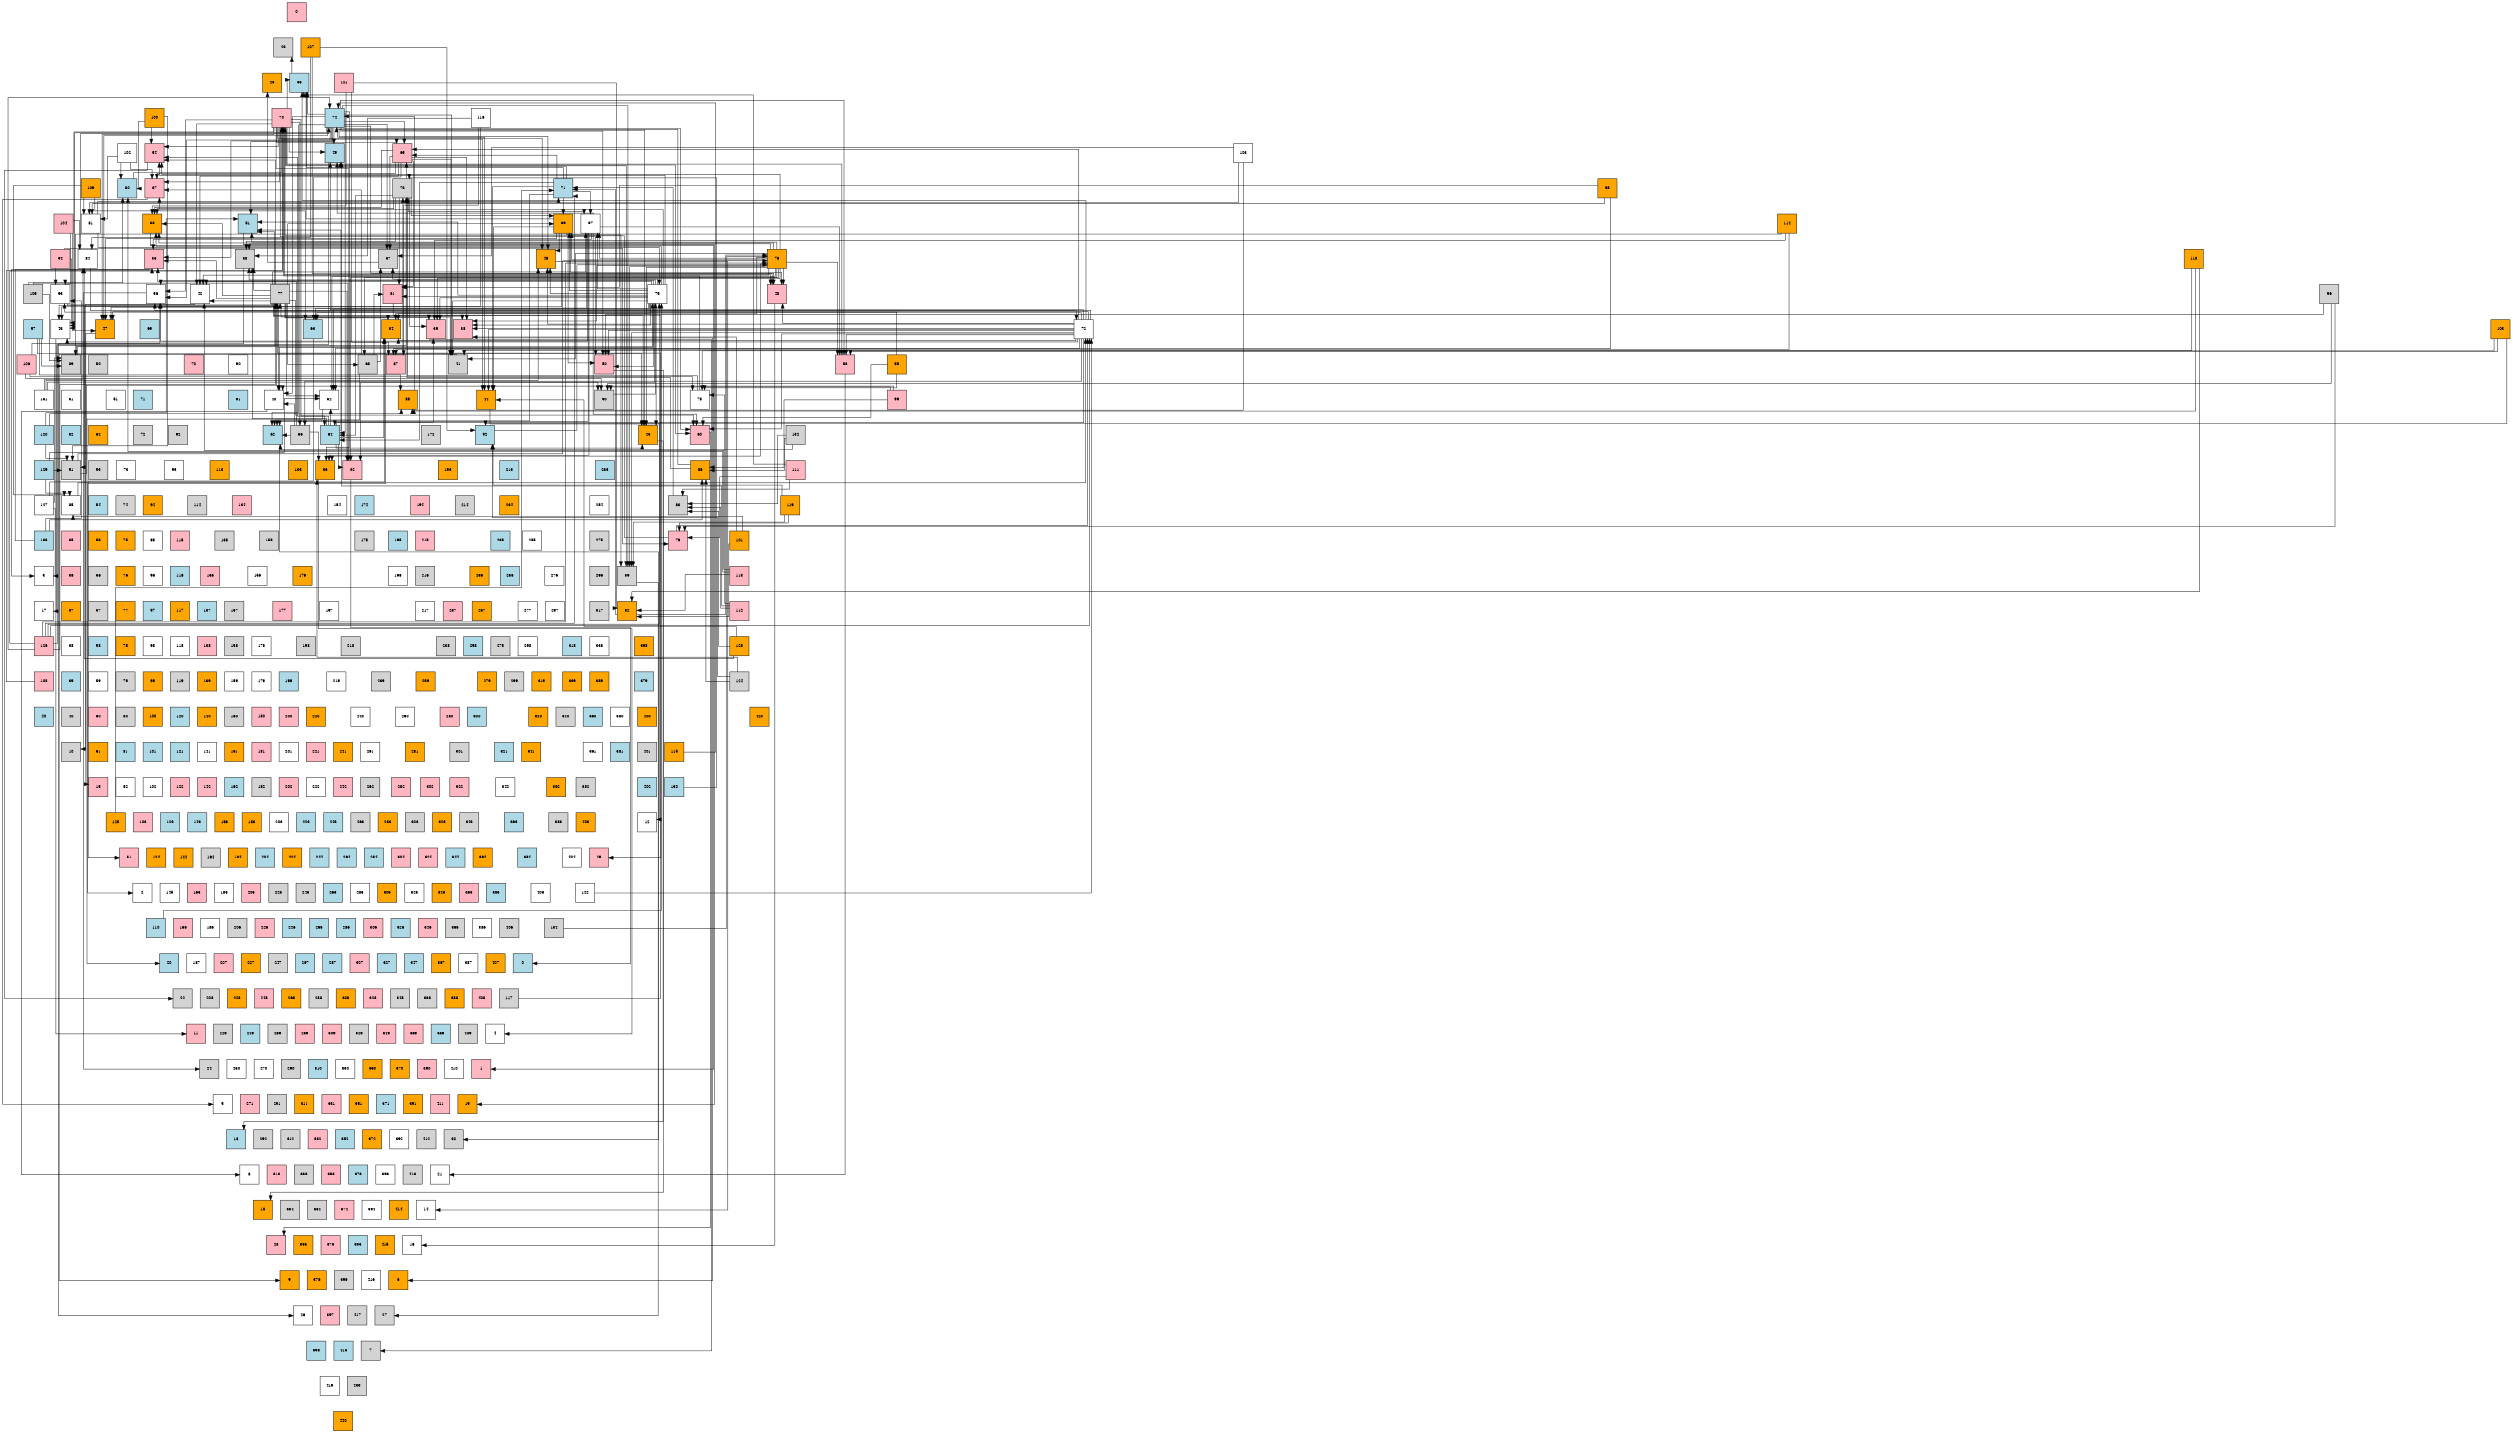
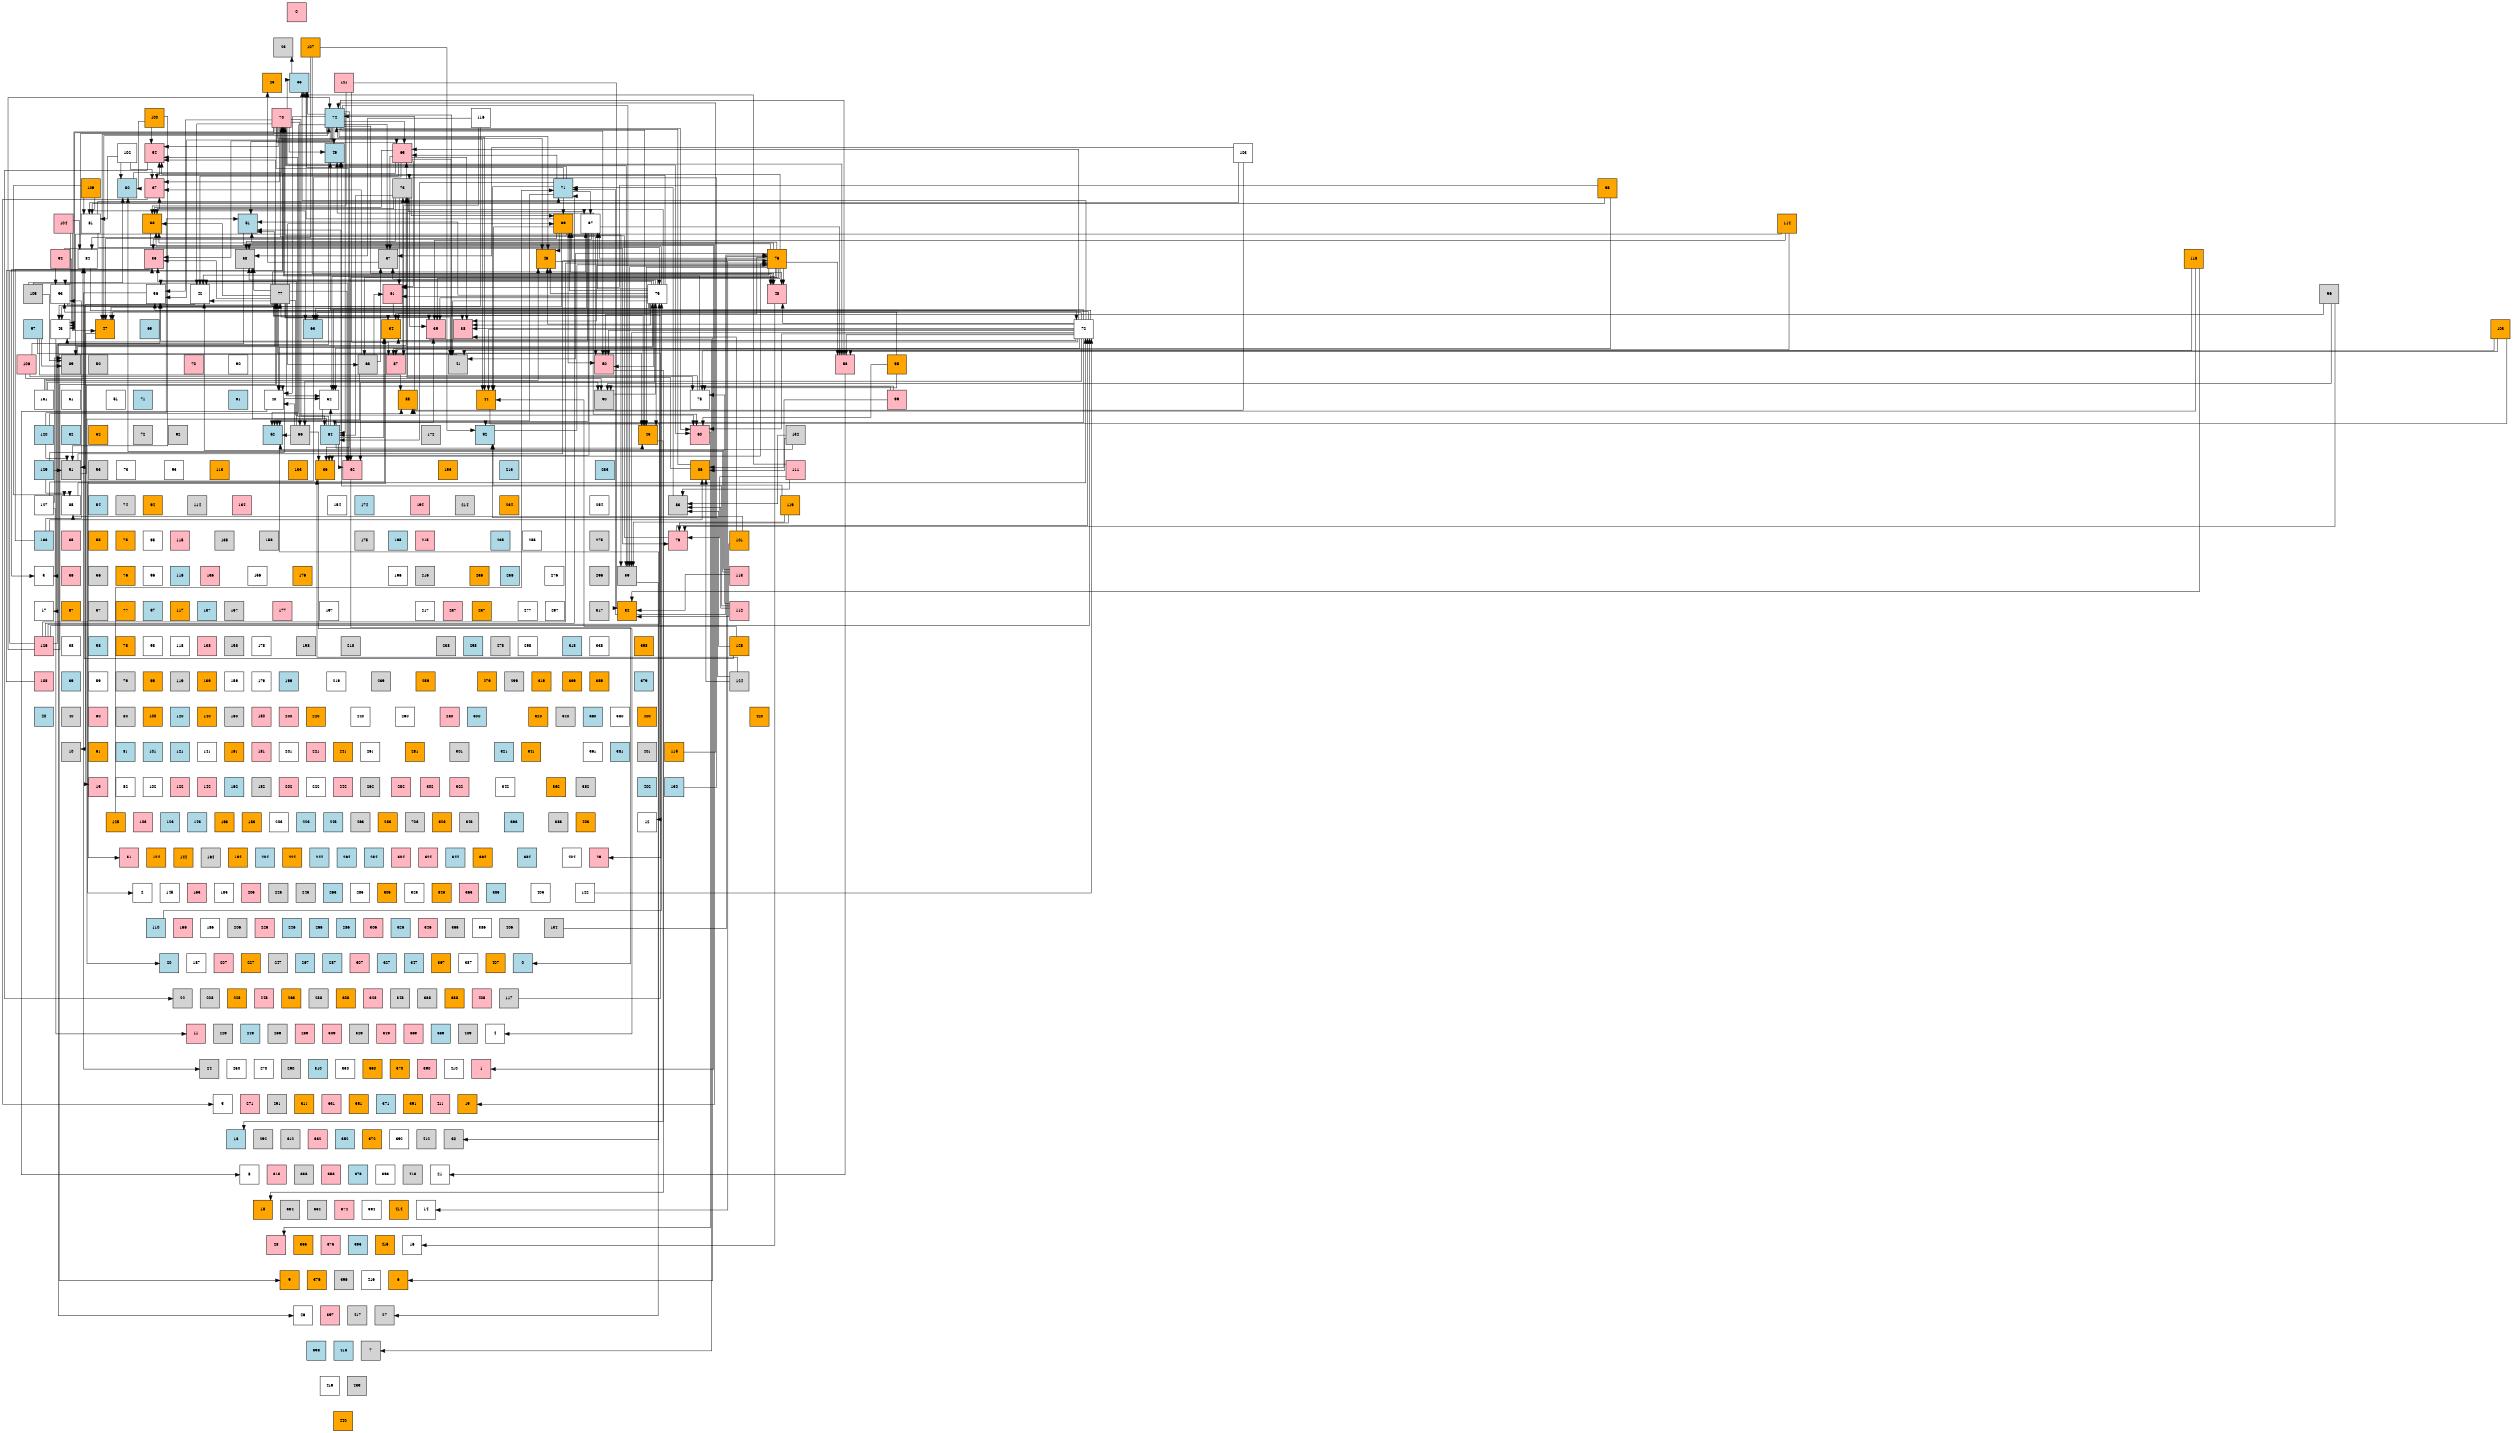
node "303": label "303" -> "703"
